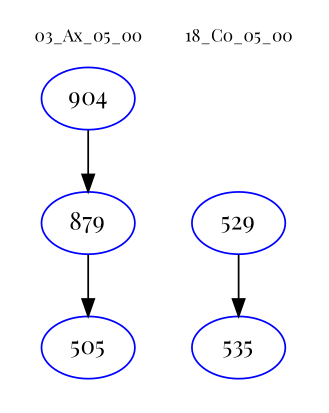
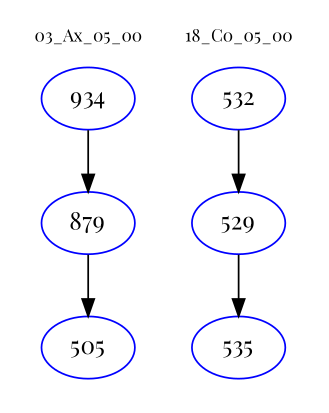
node "904": label "904" -> "934"
node "532": added
